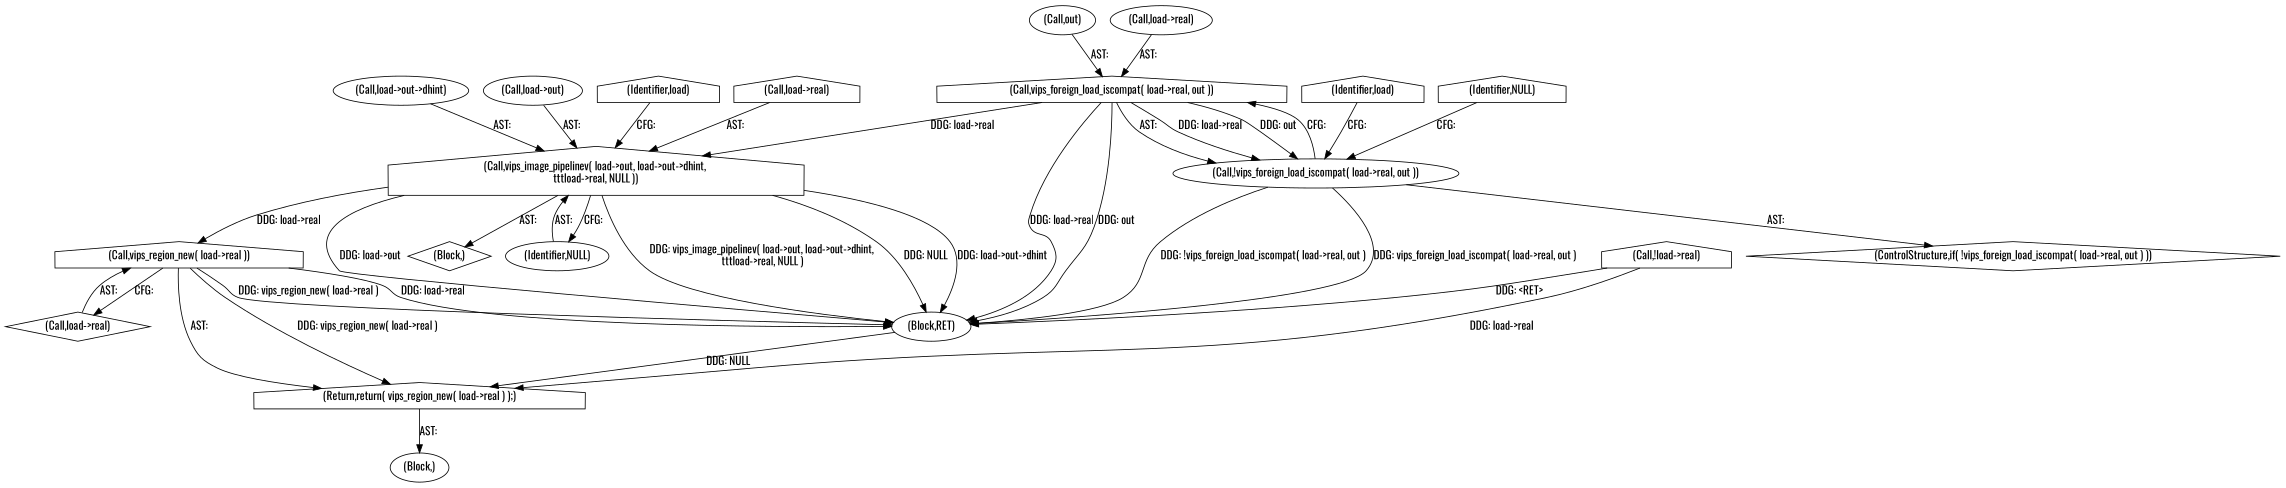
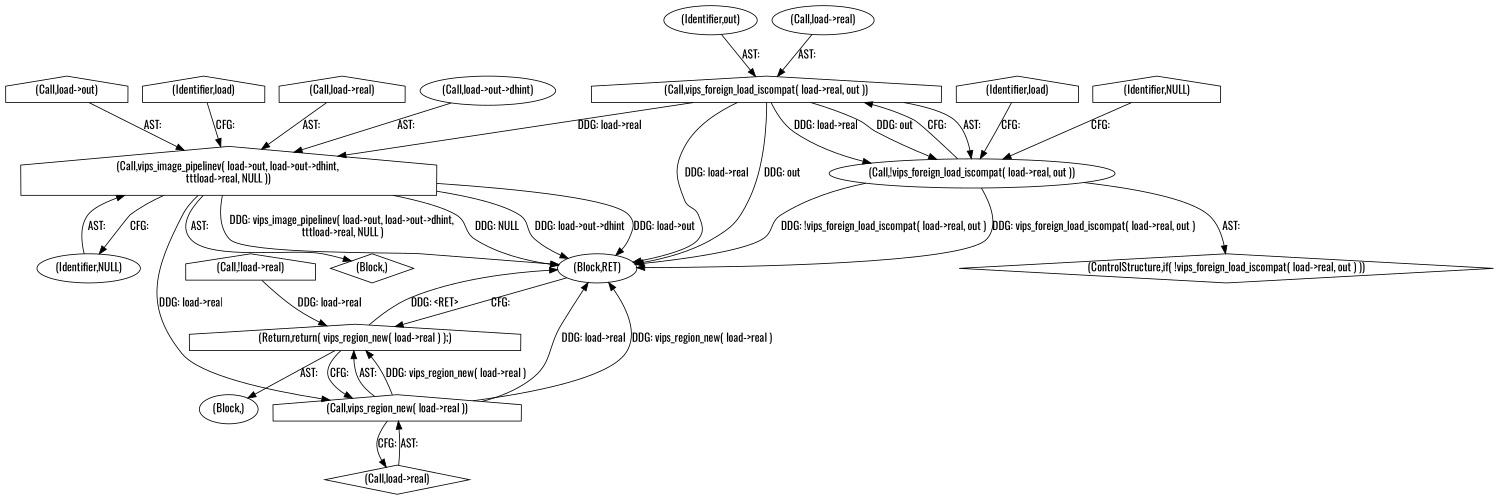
node "(Call,out)": label "(Call,out)" -> "(Identifier,out)"
node "(Call,load->out)": shape ellipse -> house
edge "(Call,!load->real)" -> "(Block,RET)": now "(Return,return( vips_region_new( load->real ) );)" -> "(Block,RET)"
edge "(Block,RET)" -> "(Return,return( vips_region_new( load->real ) );)": label "DDG: NULL" -> "CFG: "
edge "(Return,return( vips_region_new( load->real ) );)" -> "(Call,vips_region_new( load->real ))": added, label "CFG:"
